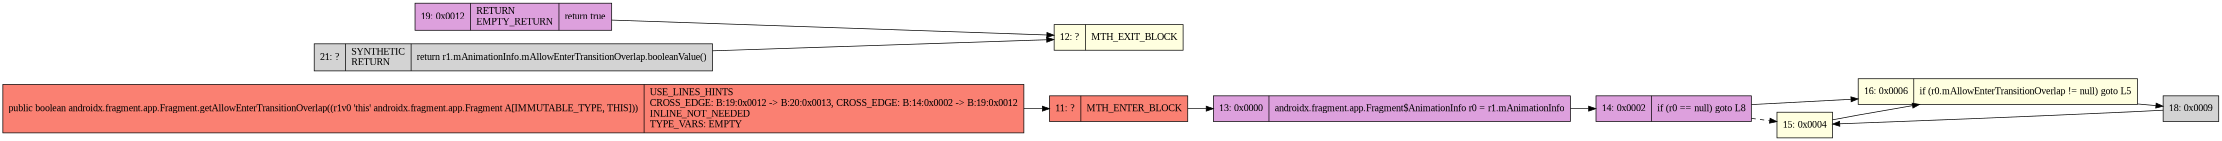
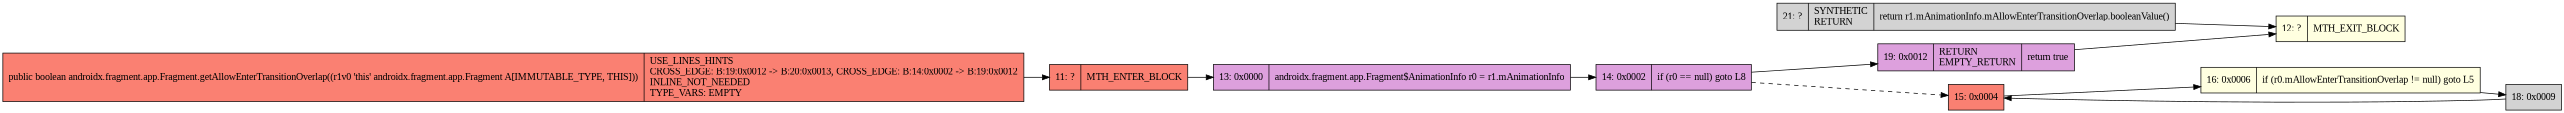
edge "14: 0x0002" -> "16: 0x0006": now "14: 0x0002" -> "19: 0x0012"
node "15: 0x0004": fillcolor lightyellow -> salmon
